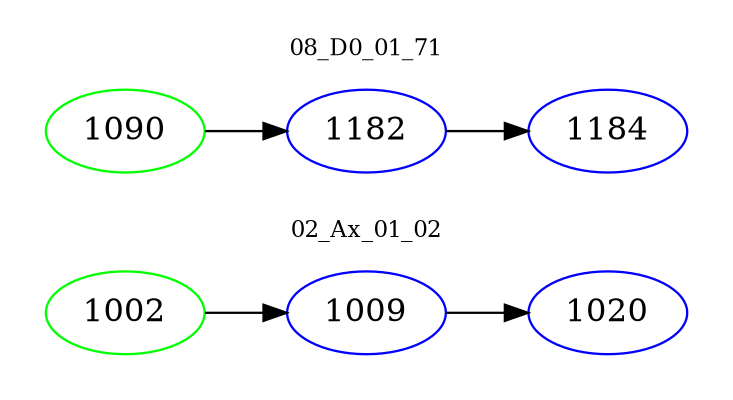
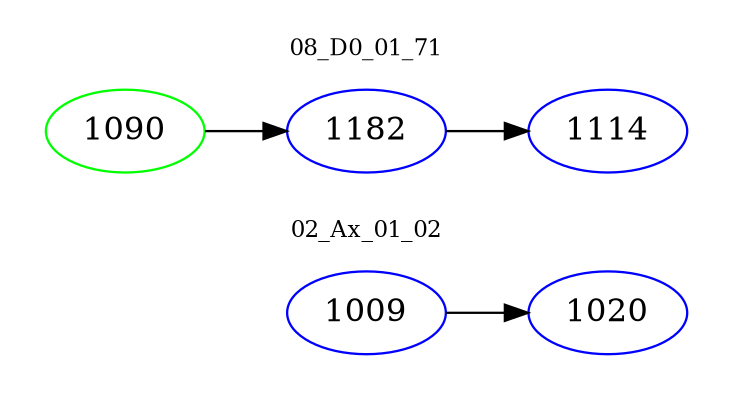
node "1184": label "1184" -> "1114"
node "1002": removed
